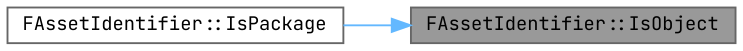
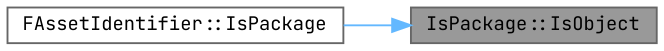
node "FAssetIdentifier::IsObject": label "FAssetIdentifier::IsObject" -> "IsPackage::IsObject"
